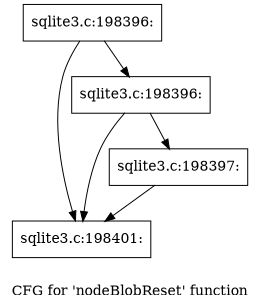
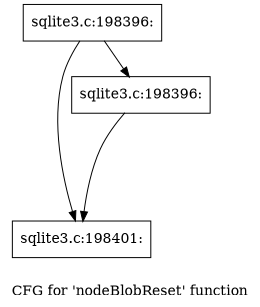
node "sqlite3.c:198397:": removed
